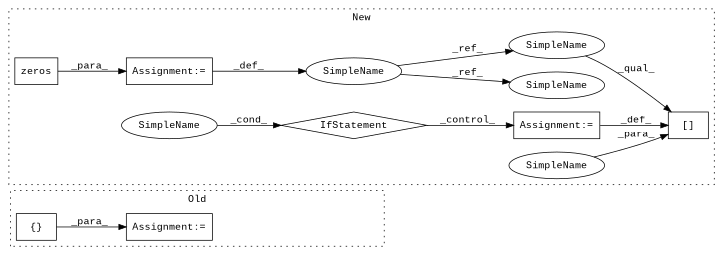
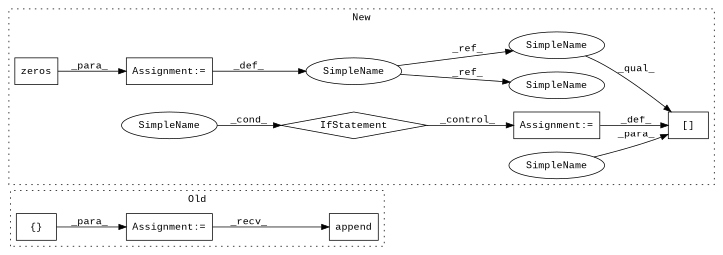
node "append": added
